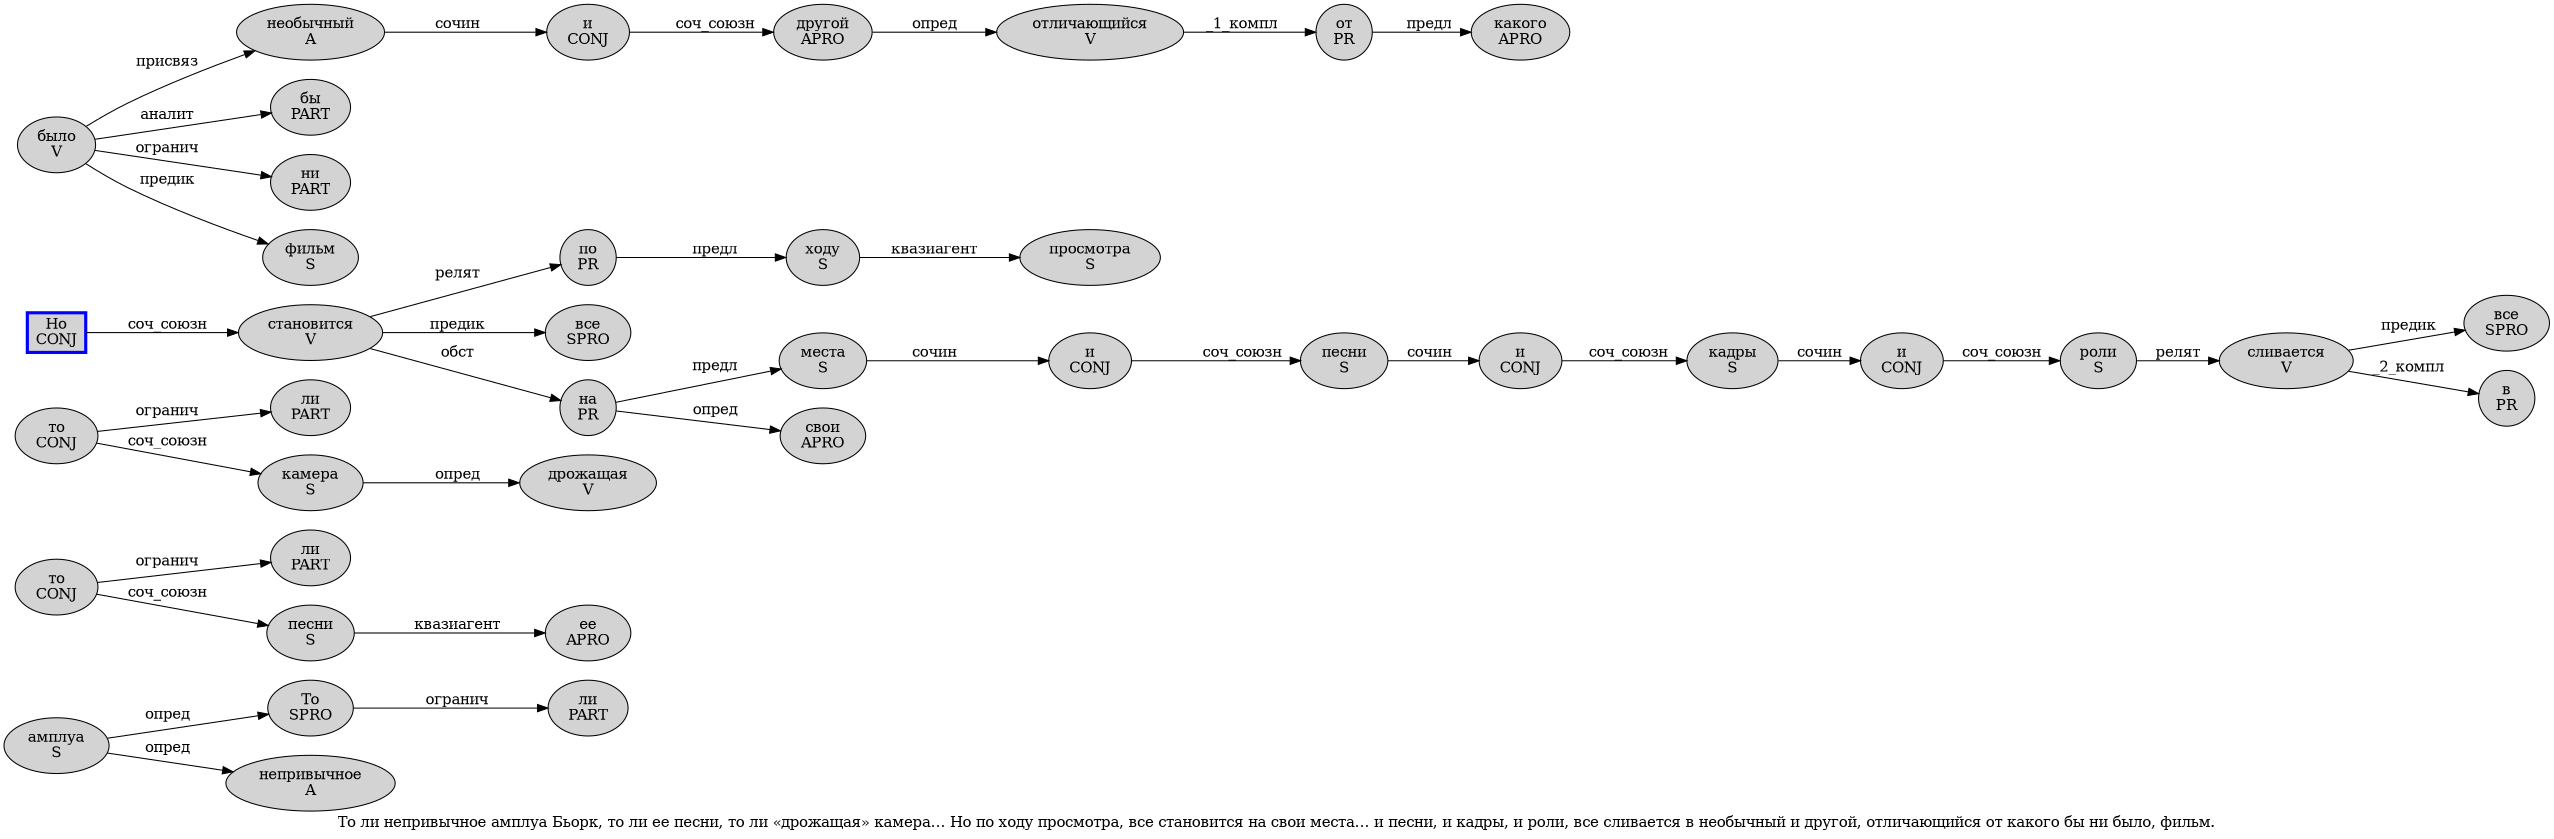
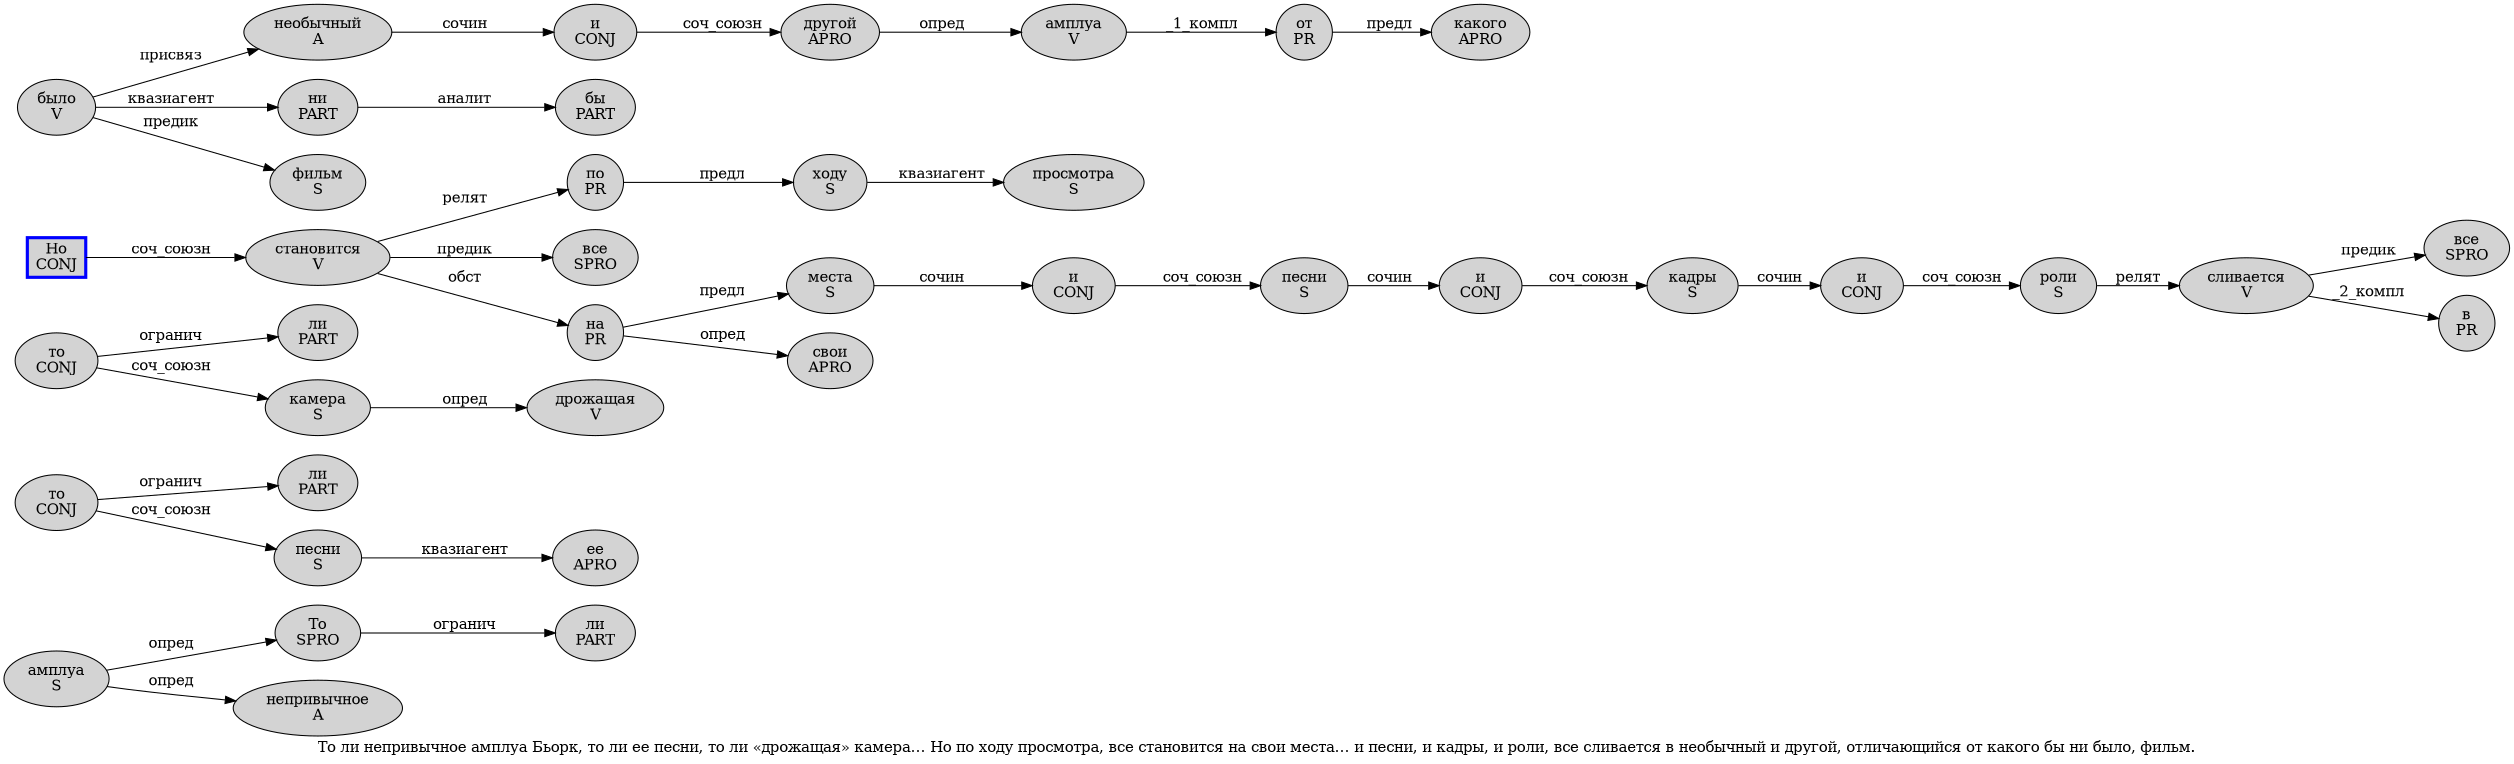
node "отличающийся V": label "отличающийся V" -> "амплуа V"
edge "было V" -> "бы PART": now "ни PART" -> "бы PART"
edge "было V" -> "ни PART": label "огранич" -> "квазиагент"
